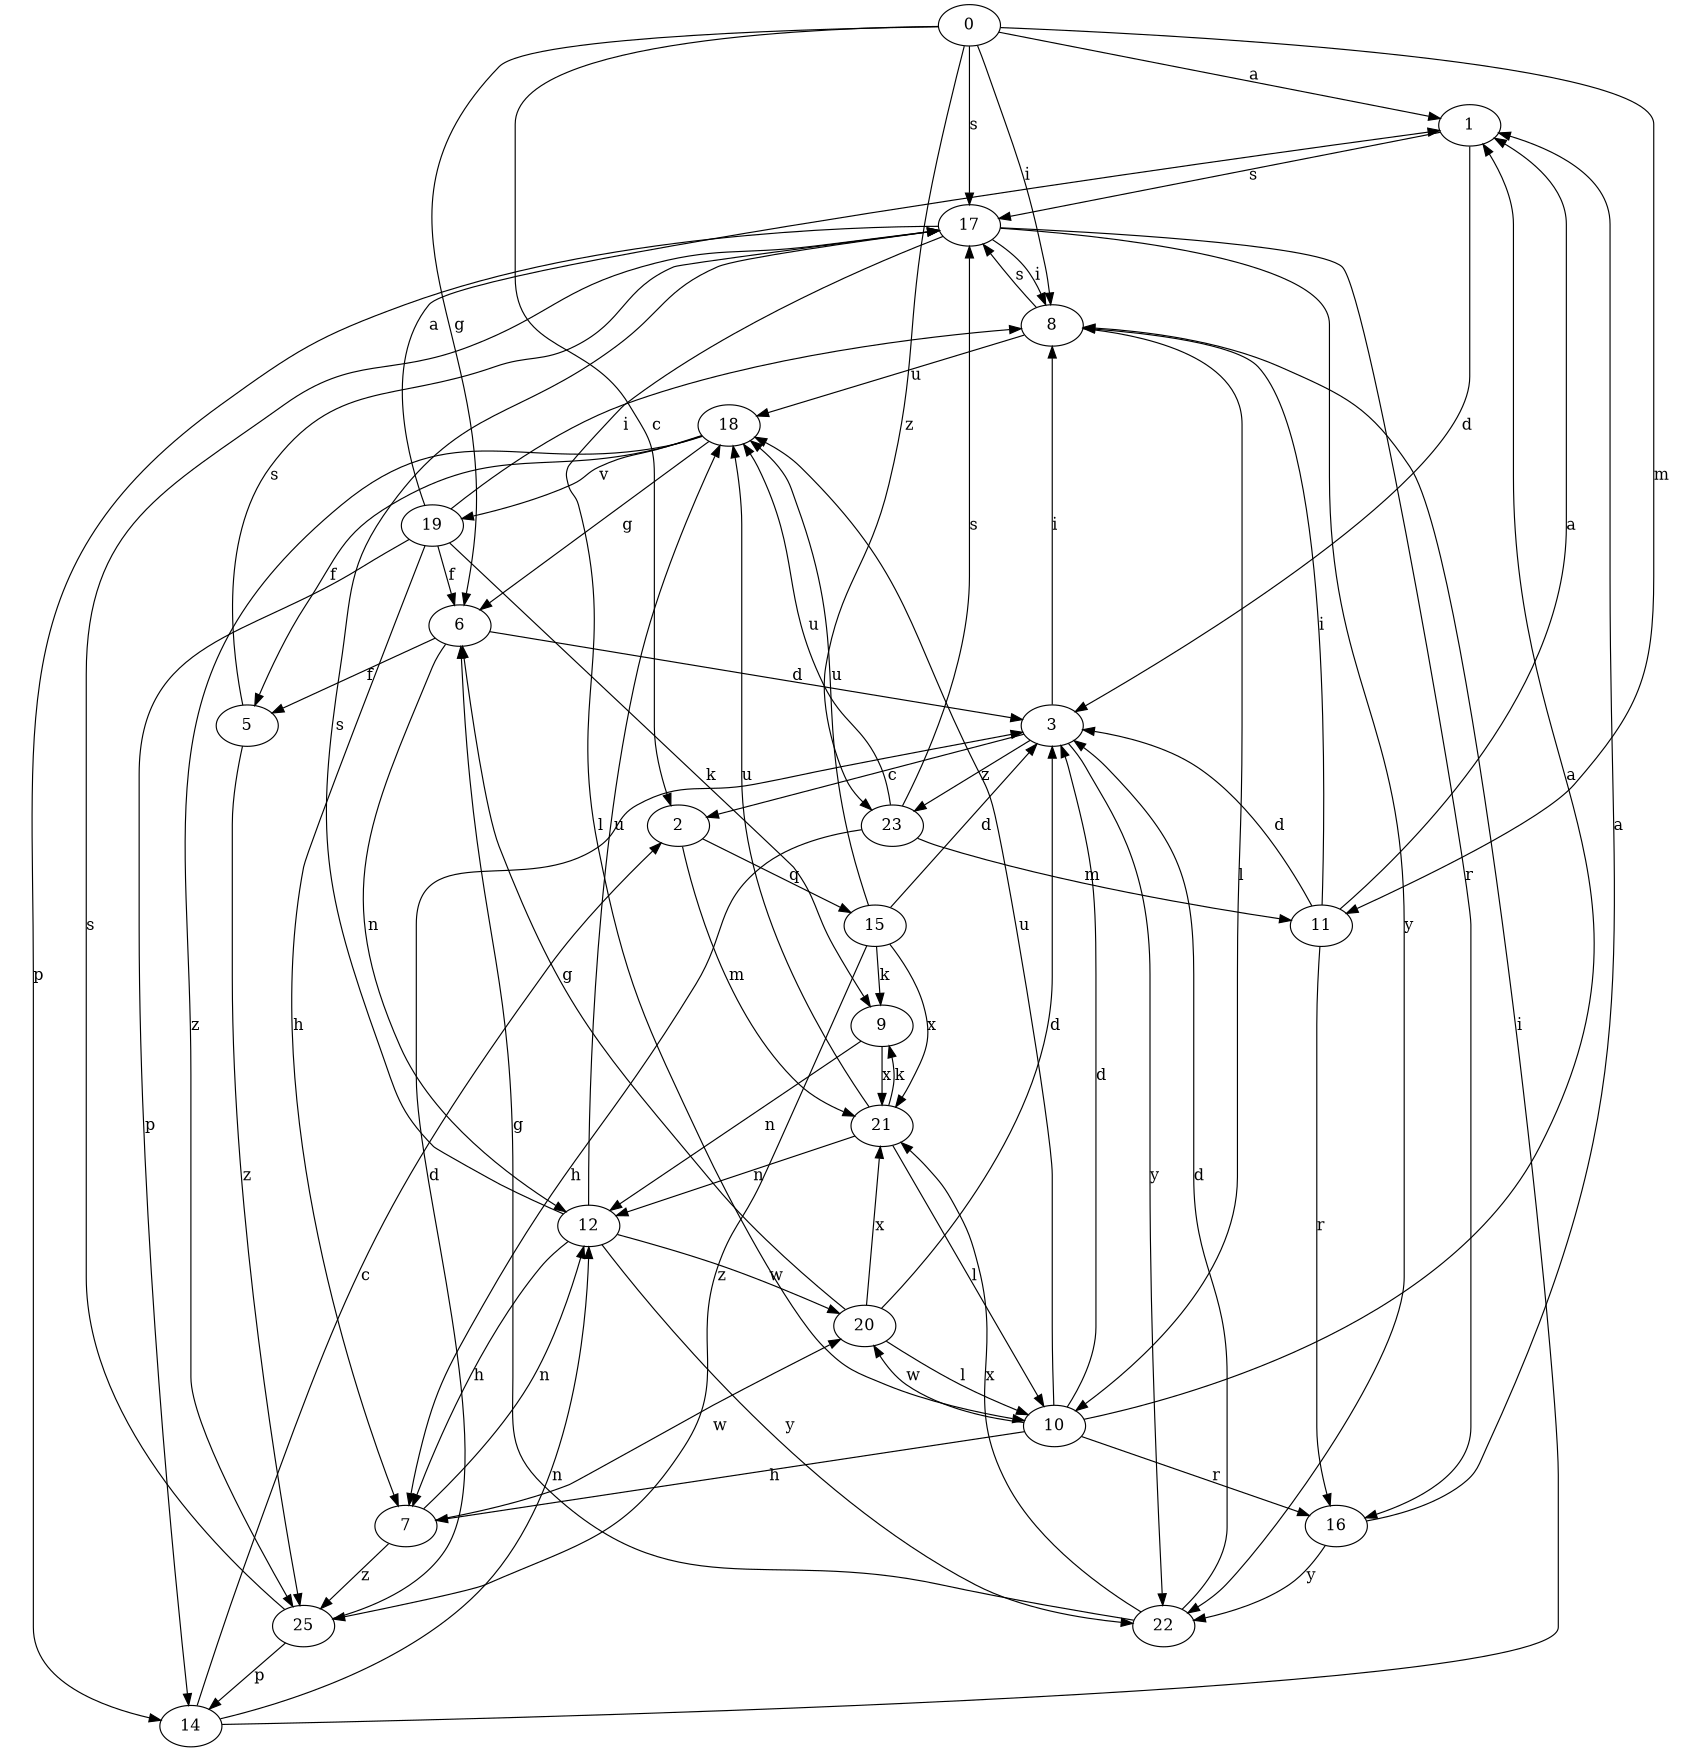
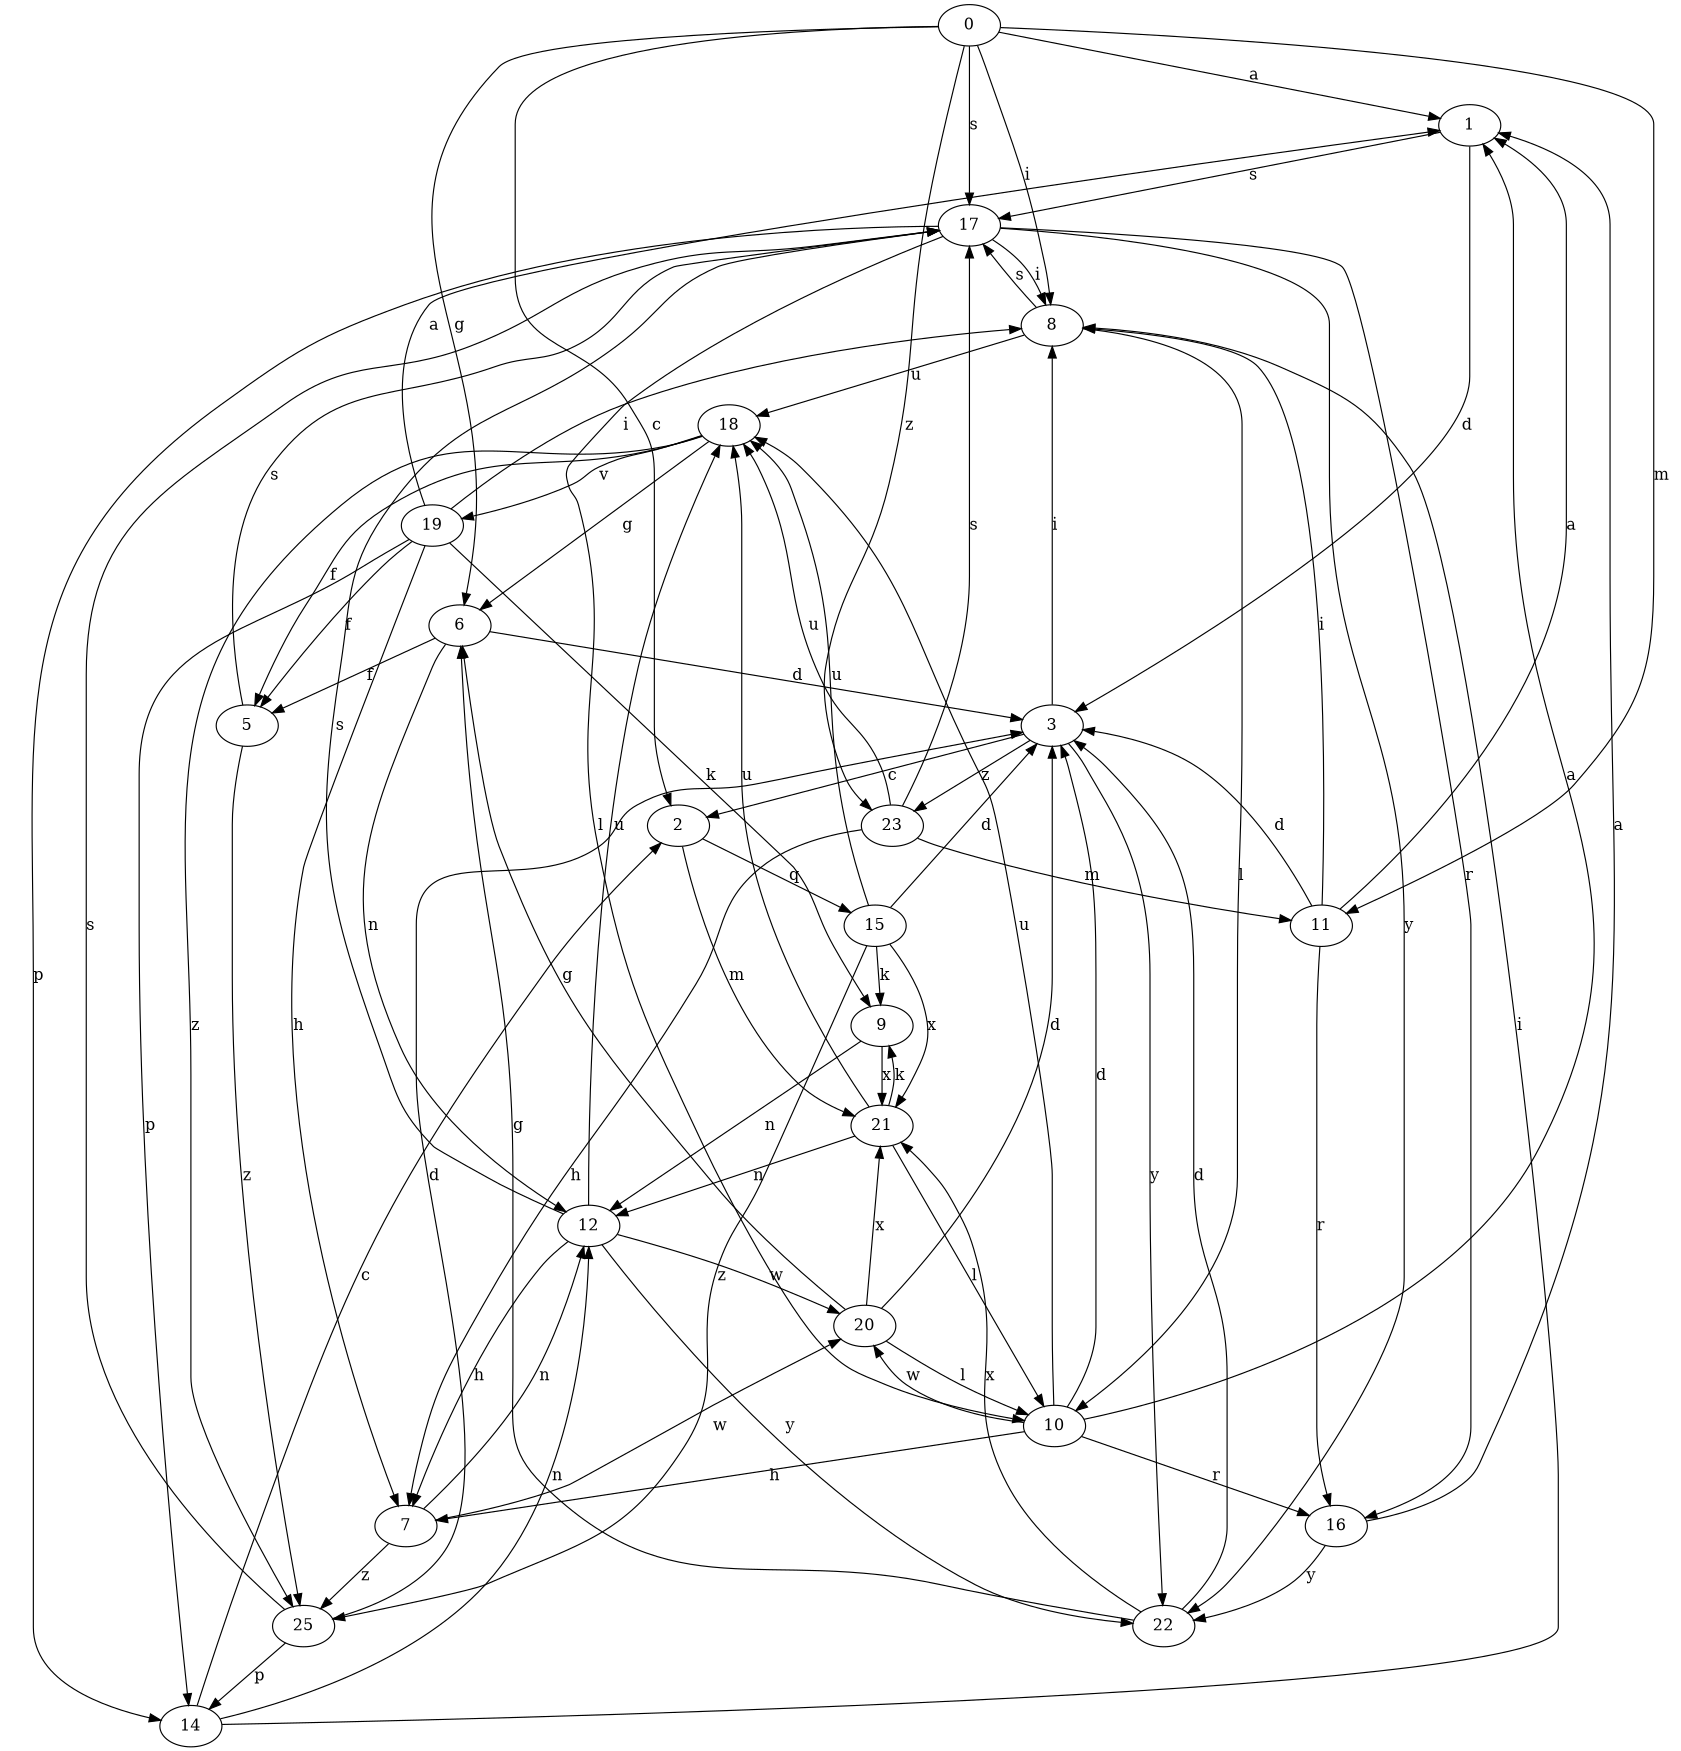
edge "19" -> "6": now "19" -> "5"
